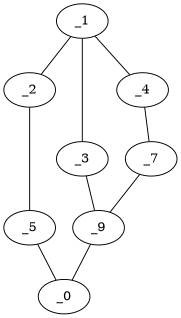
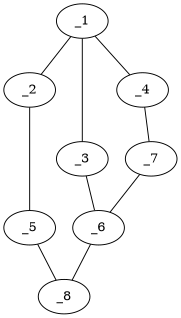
node "_9": label "_9" -> "_6"
node "_0": label "_0" -> "_8"
